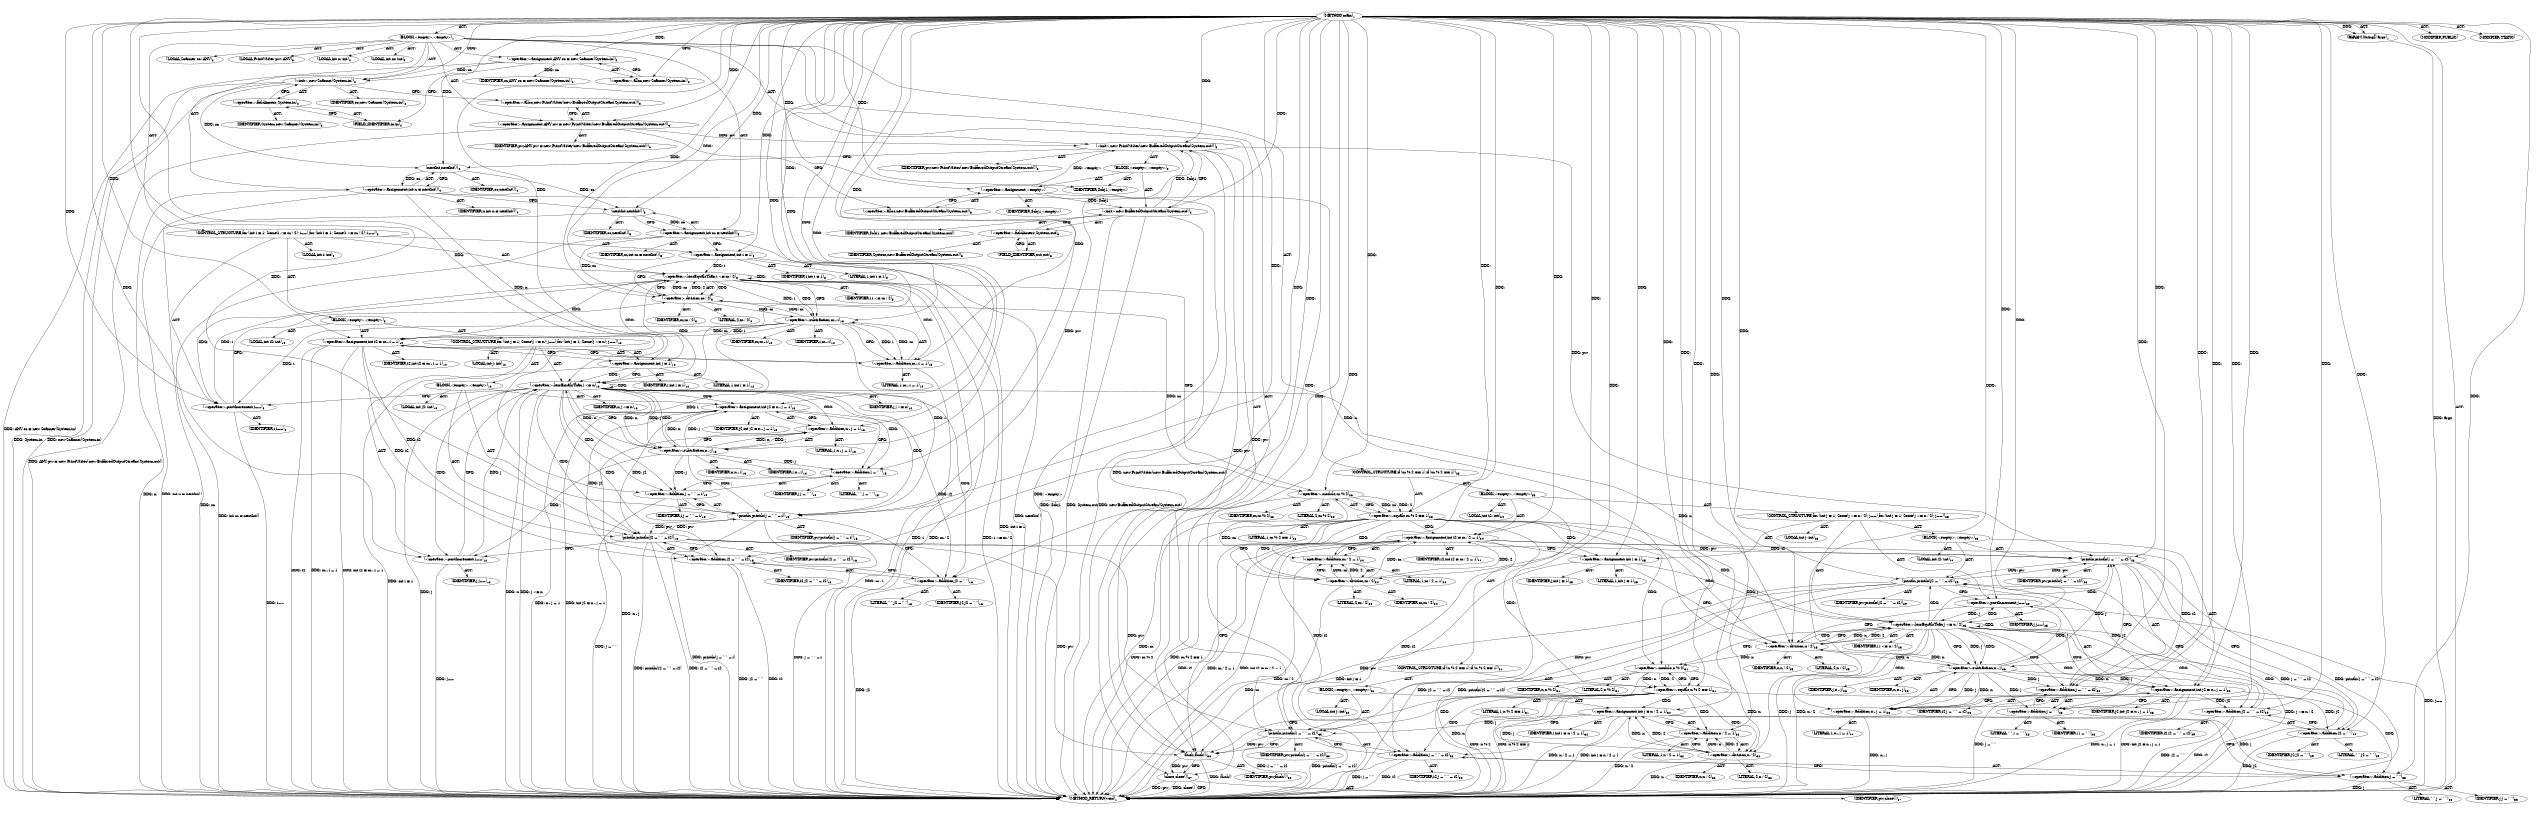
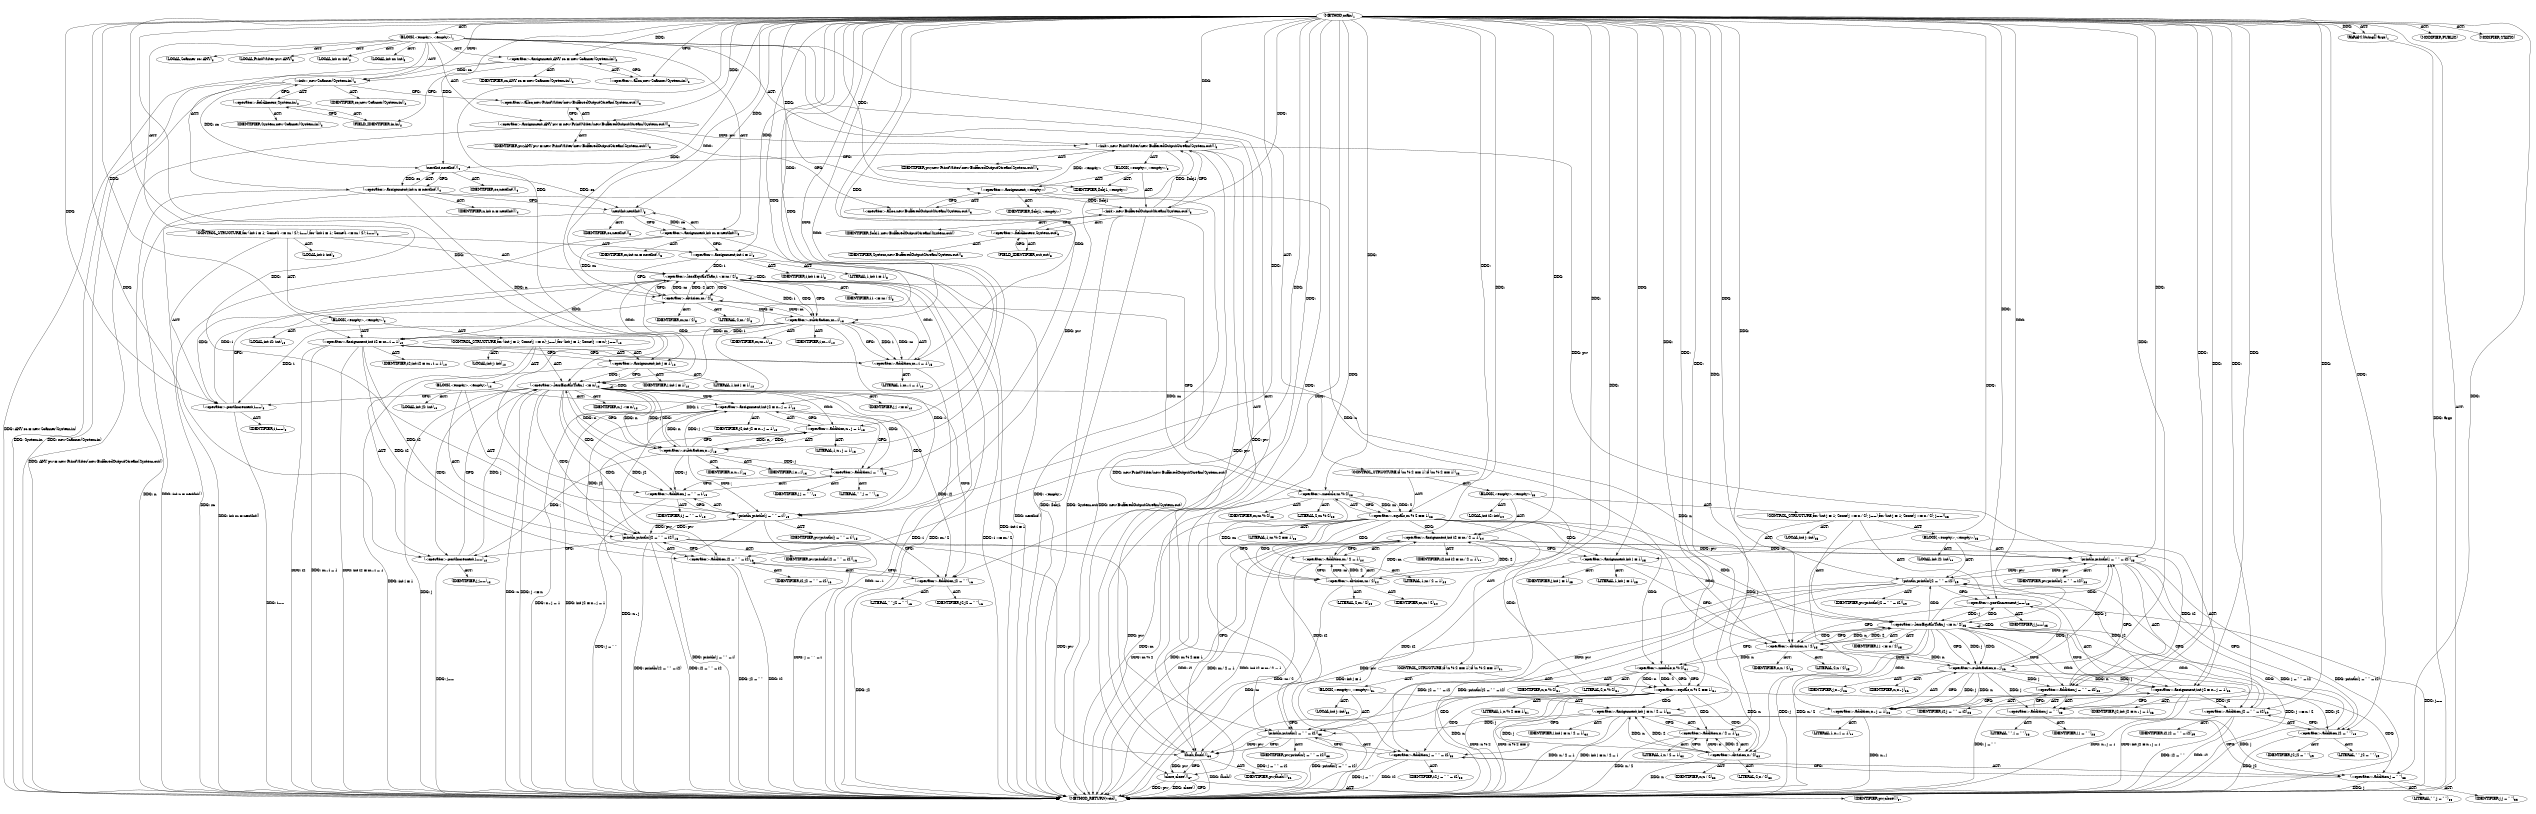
edge "(<operator>.assignment,ANY sc = new Scanner(System.in))" -> "(IDENTIFIER,sc,ANY sc = new Scanner(System.in))": label "DDG: sc" -> "AST: "
